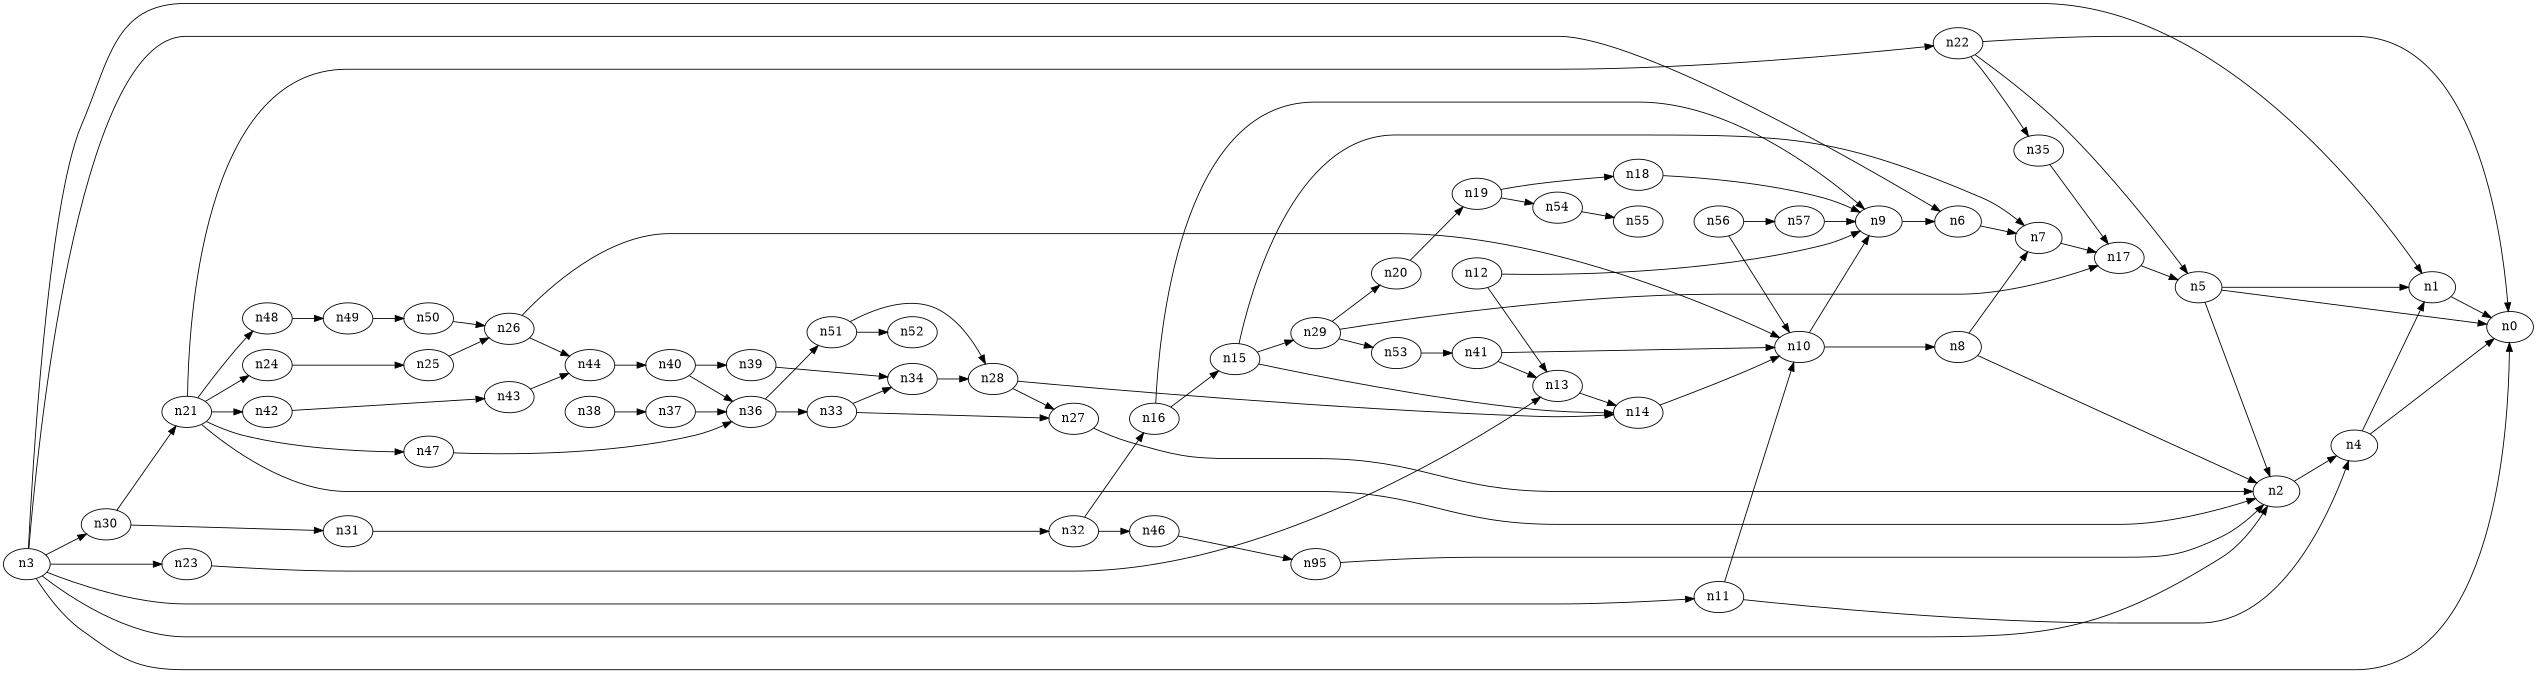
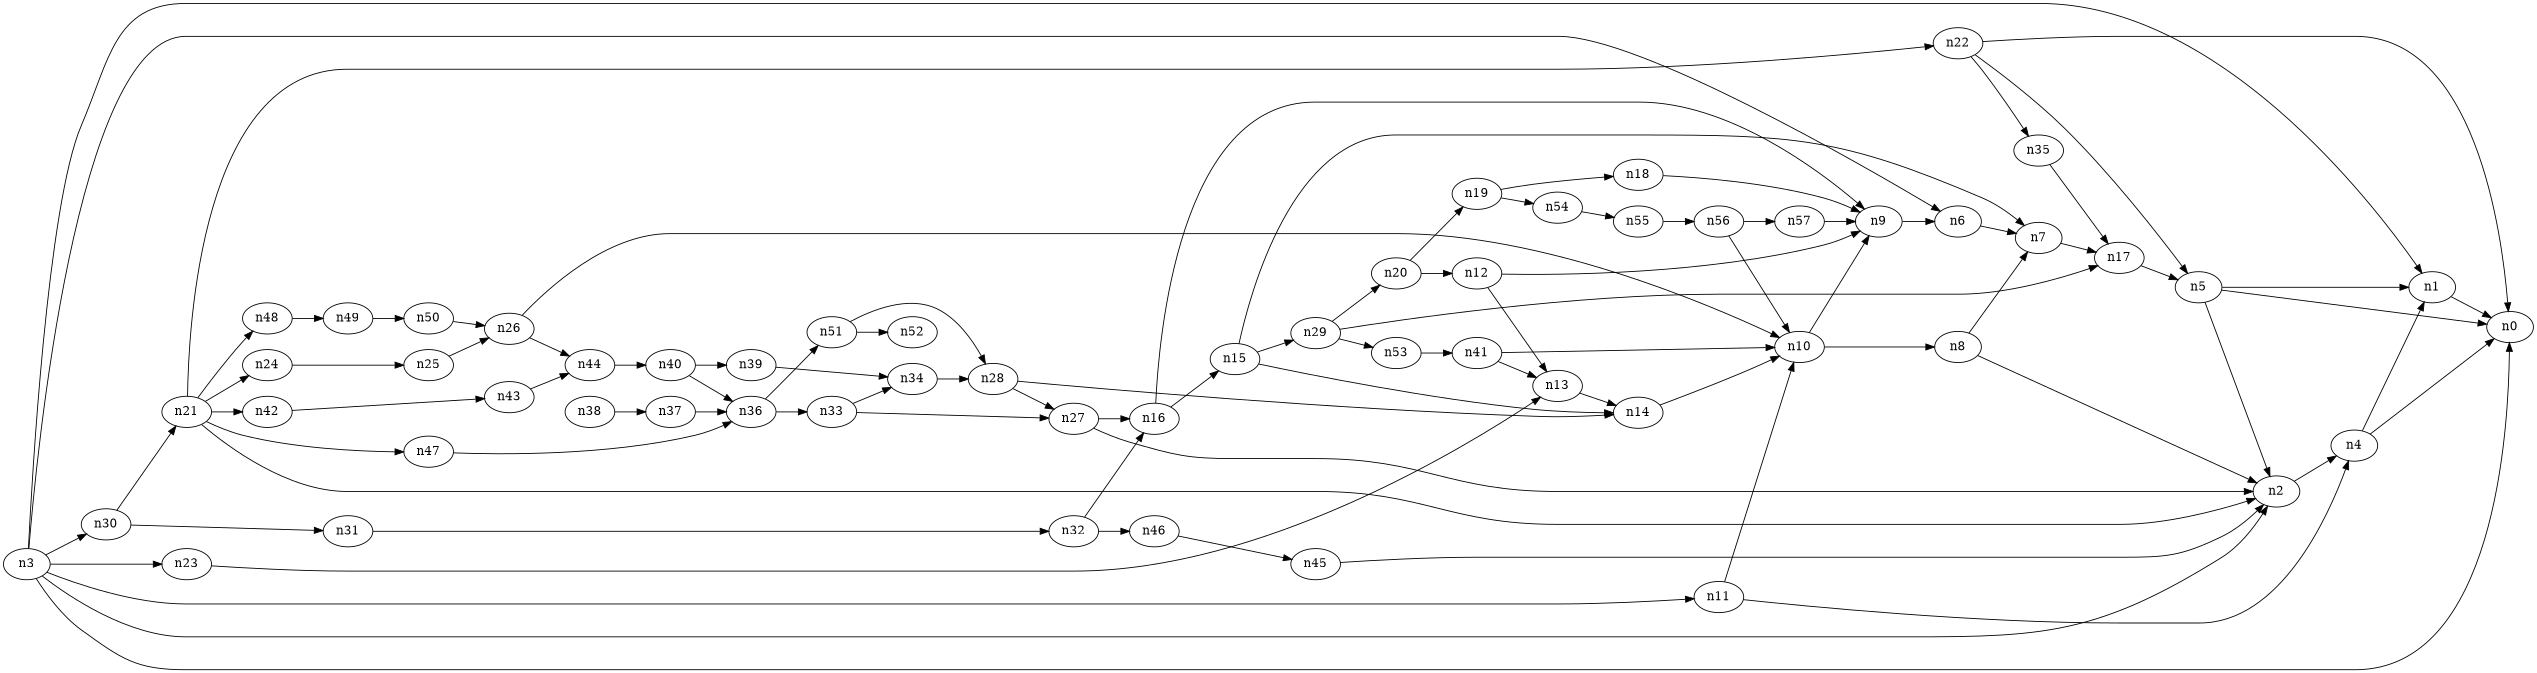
edge "n55" -> "n56": added
edge "n20" -> "n12": added
edge "n27" -> "n16": added
node "n95": label "n95" -> "n45"
